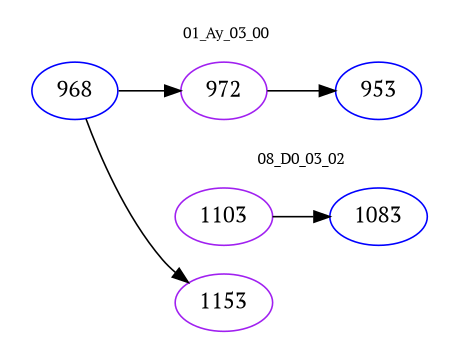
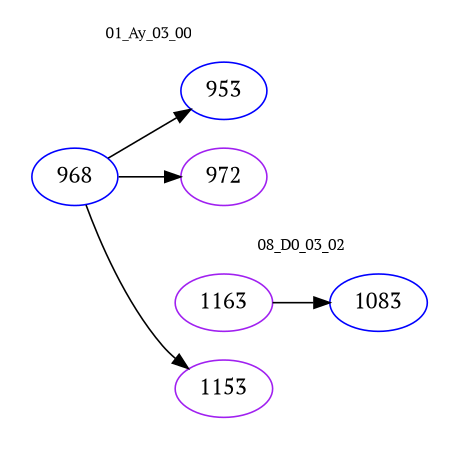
edge "972" -> "953": now "968" -> "953"
node "1103": label "1103" -> "1163"
